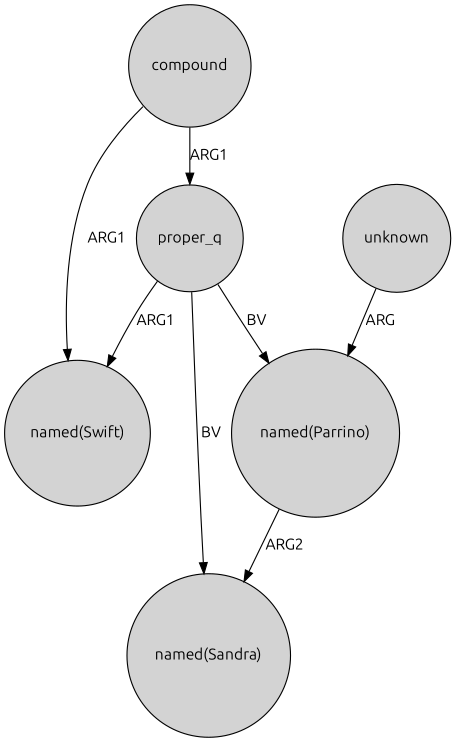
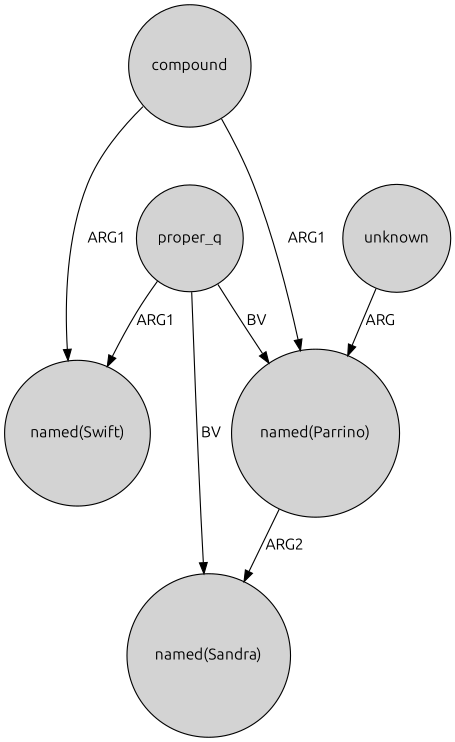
edge "compound" -> "proper_q": now "compound" -> "named(Parrino)"
